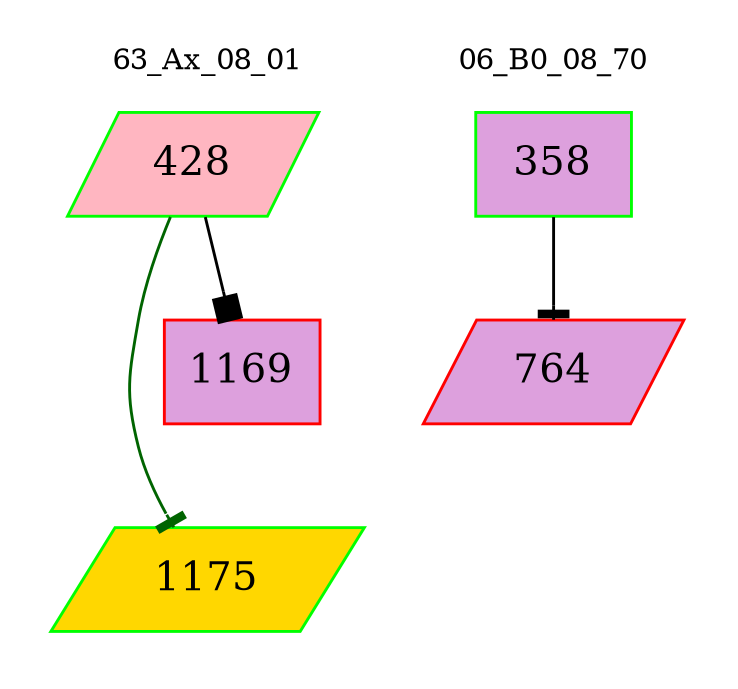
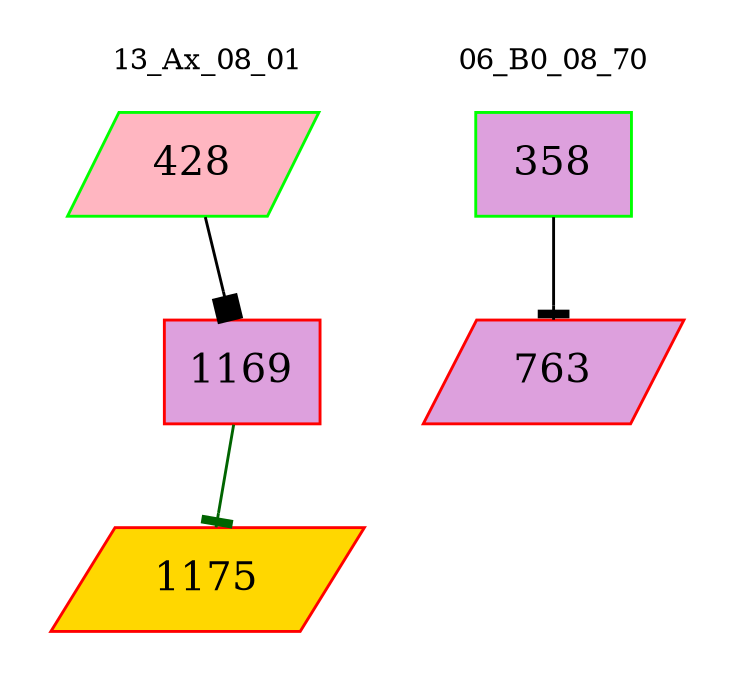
cluster "63_Ax_08_01": label "63_Ax_08_01" -> "13_Ax_08_01"
edge "428" -> "1175": now "1169" -> "1175"
node "764": label "764" -> "763"
node "1175": color green -> red
